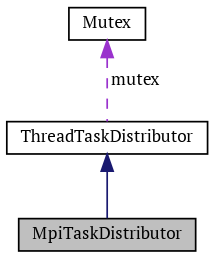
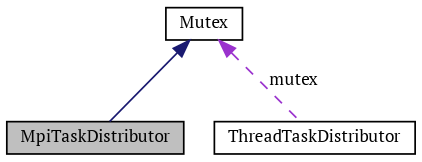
edge "MpiTaskDistributor" -> "ThreadTaskDistributor": now "MpiTaskDistributor" -> "Mutex"
